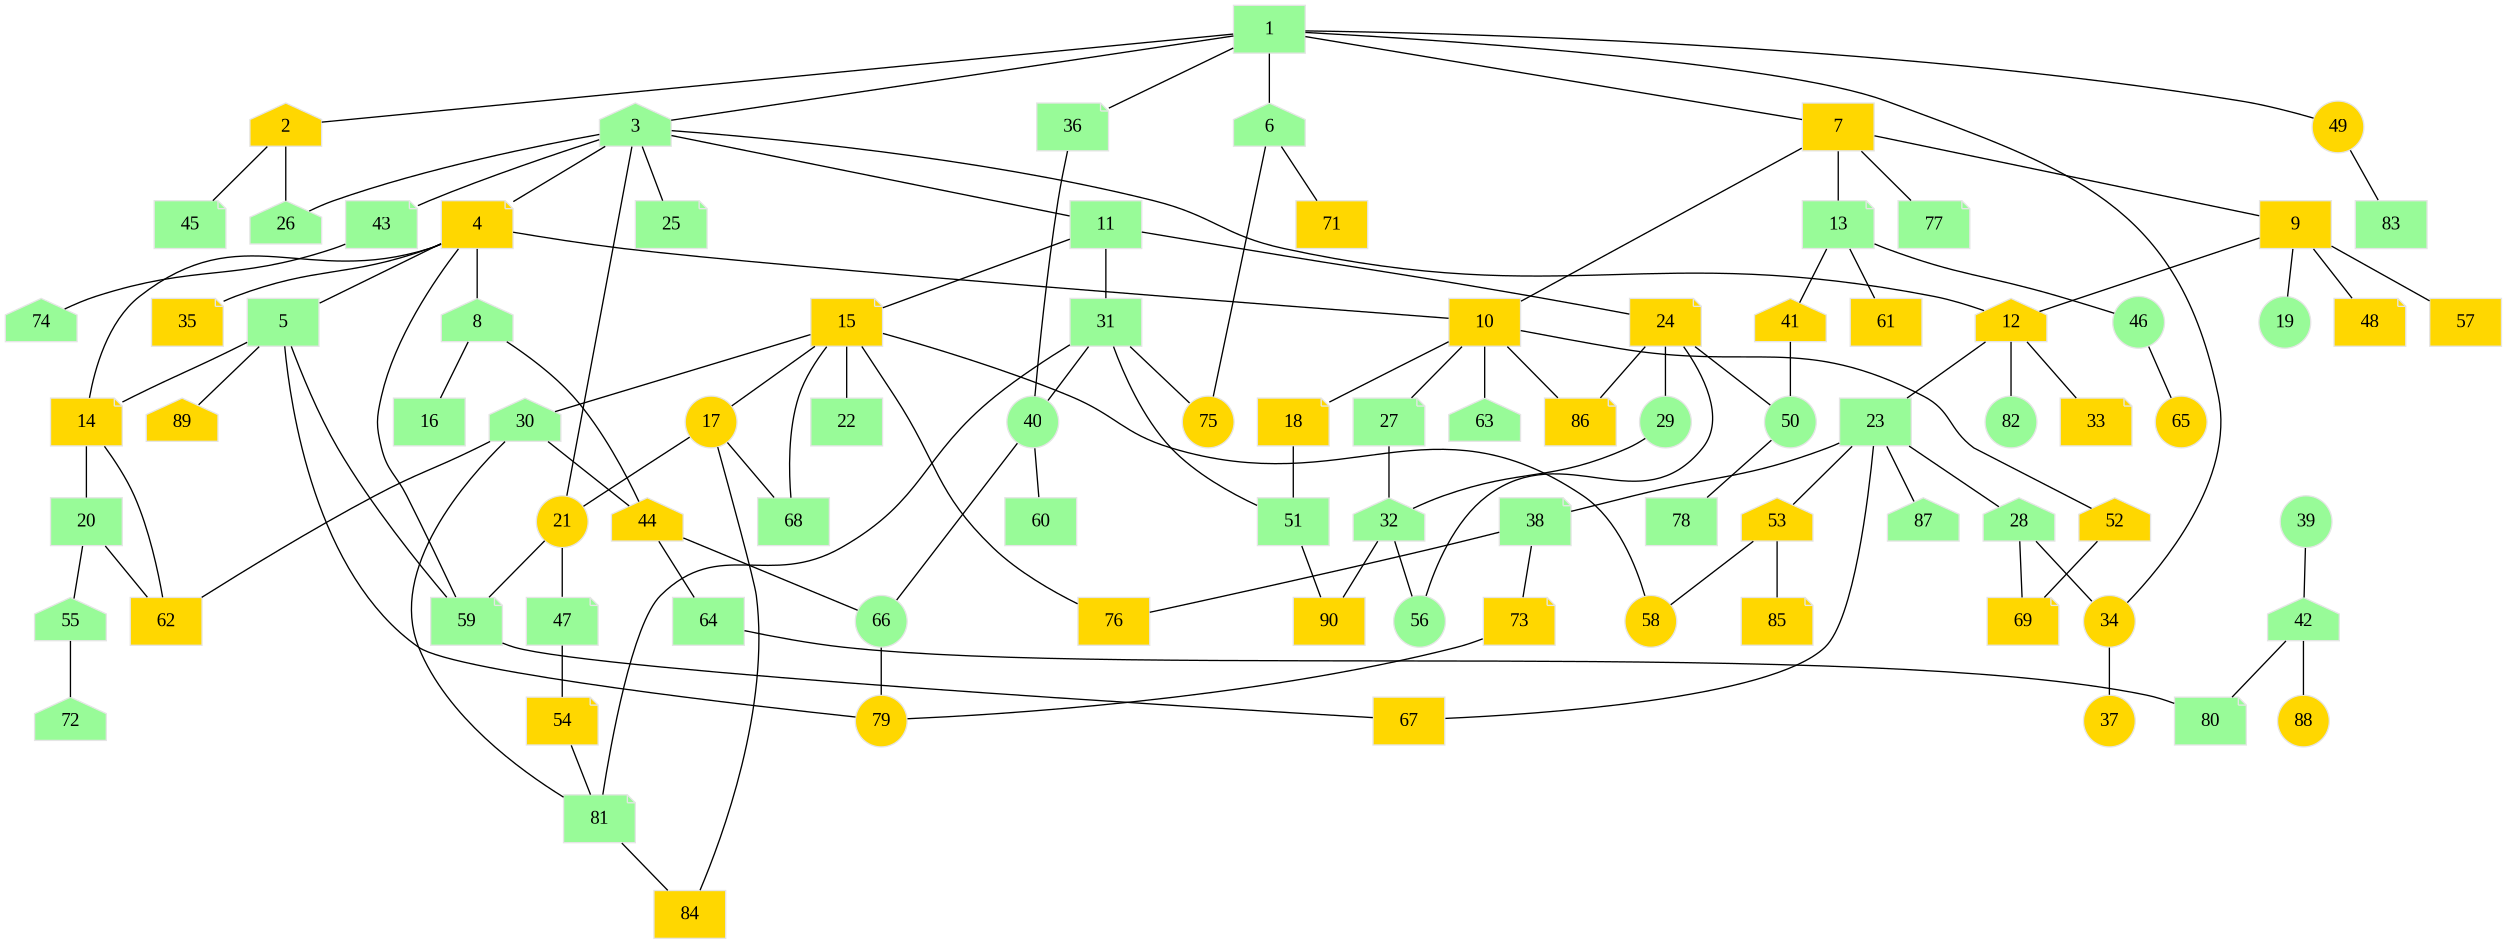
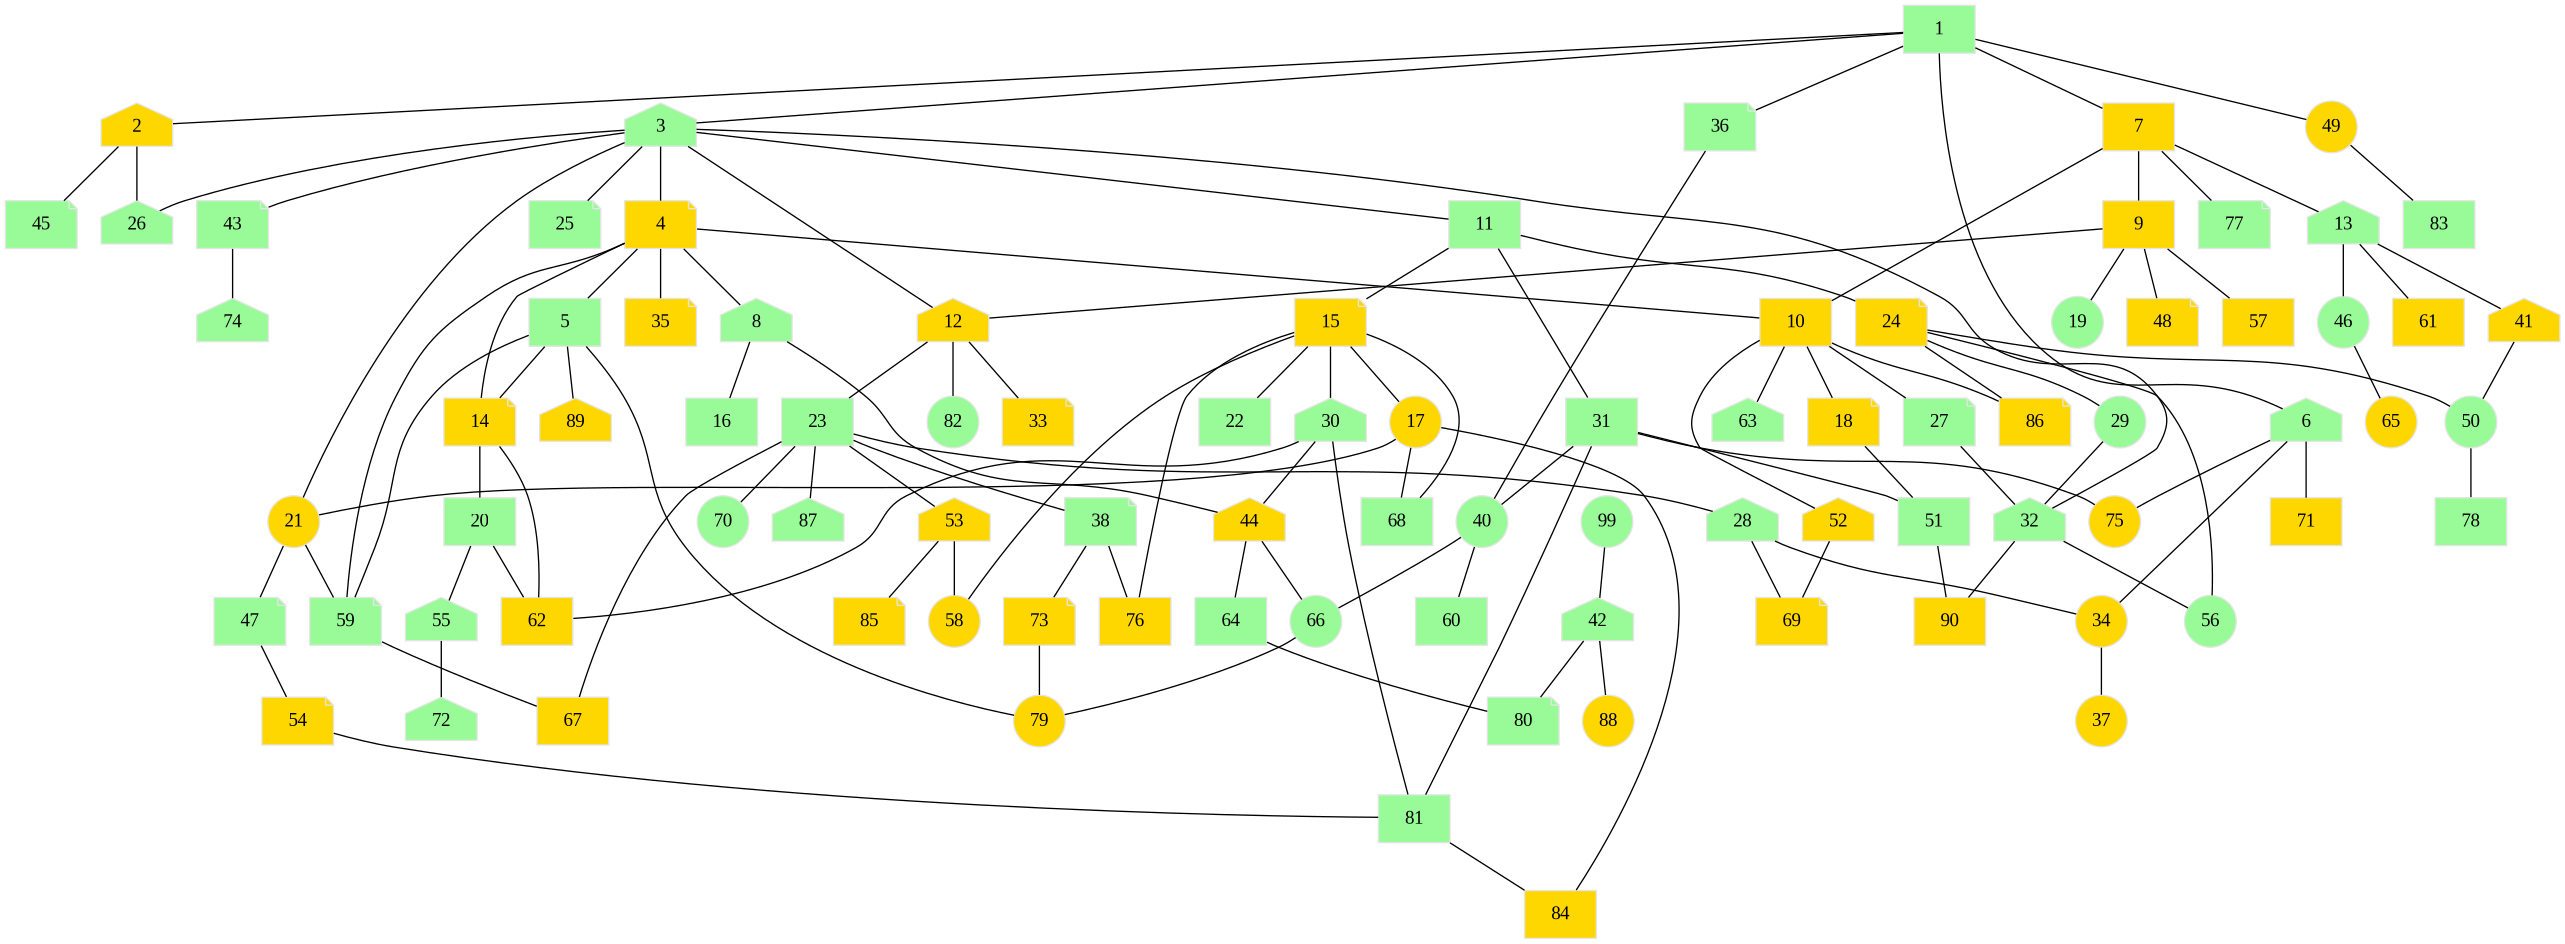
edge "1" -- "34": now "6" -- "34"
edge "3" -- "32": added
node "13": shape note -> house
node "70": added
node "39": label "39" -> "99"
node "81": shape note -> box
